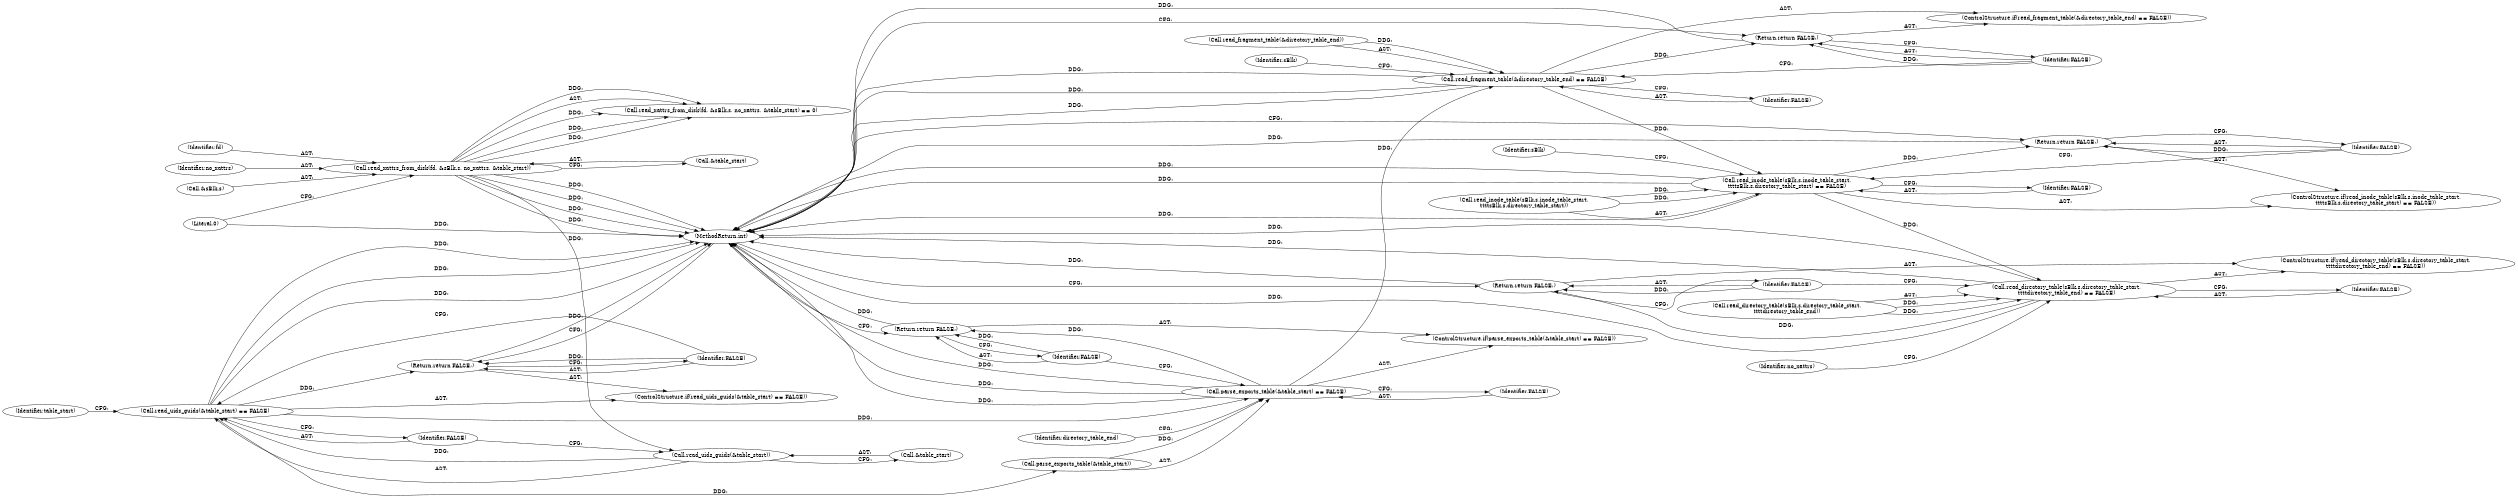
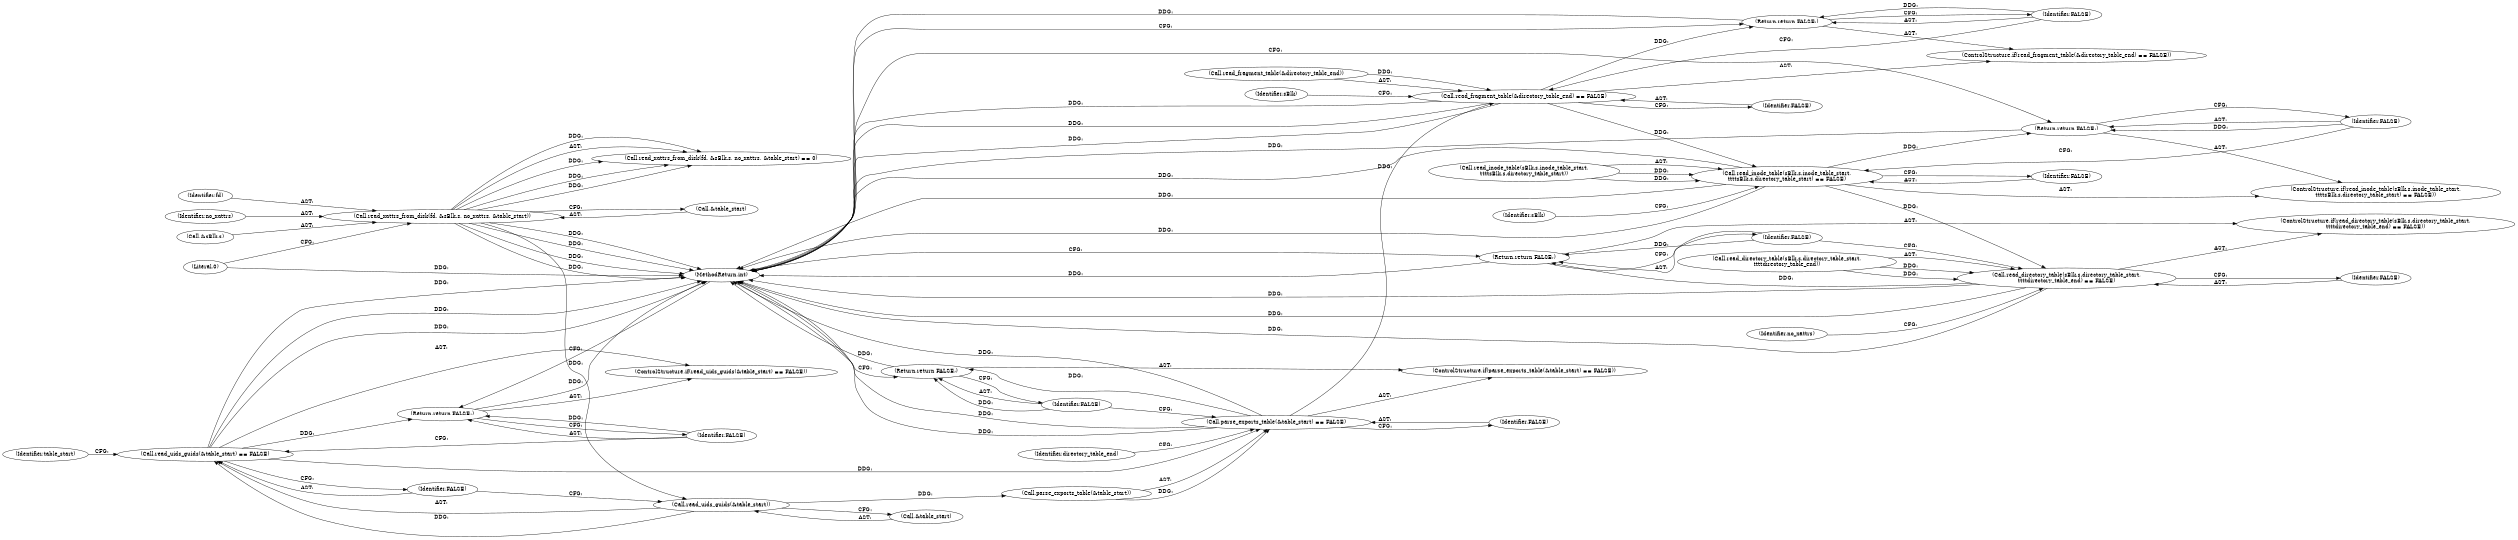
edge "(Call,read_uids_guids(&table_start) == FALSE)" -> "(Call,parse_exports_table(&table_start))": now "(Call,read_uids_guids(&table_start))" -> "(Call,parse_exports_table(&table_start))"
